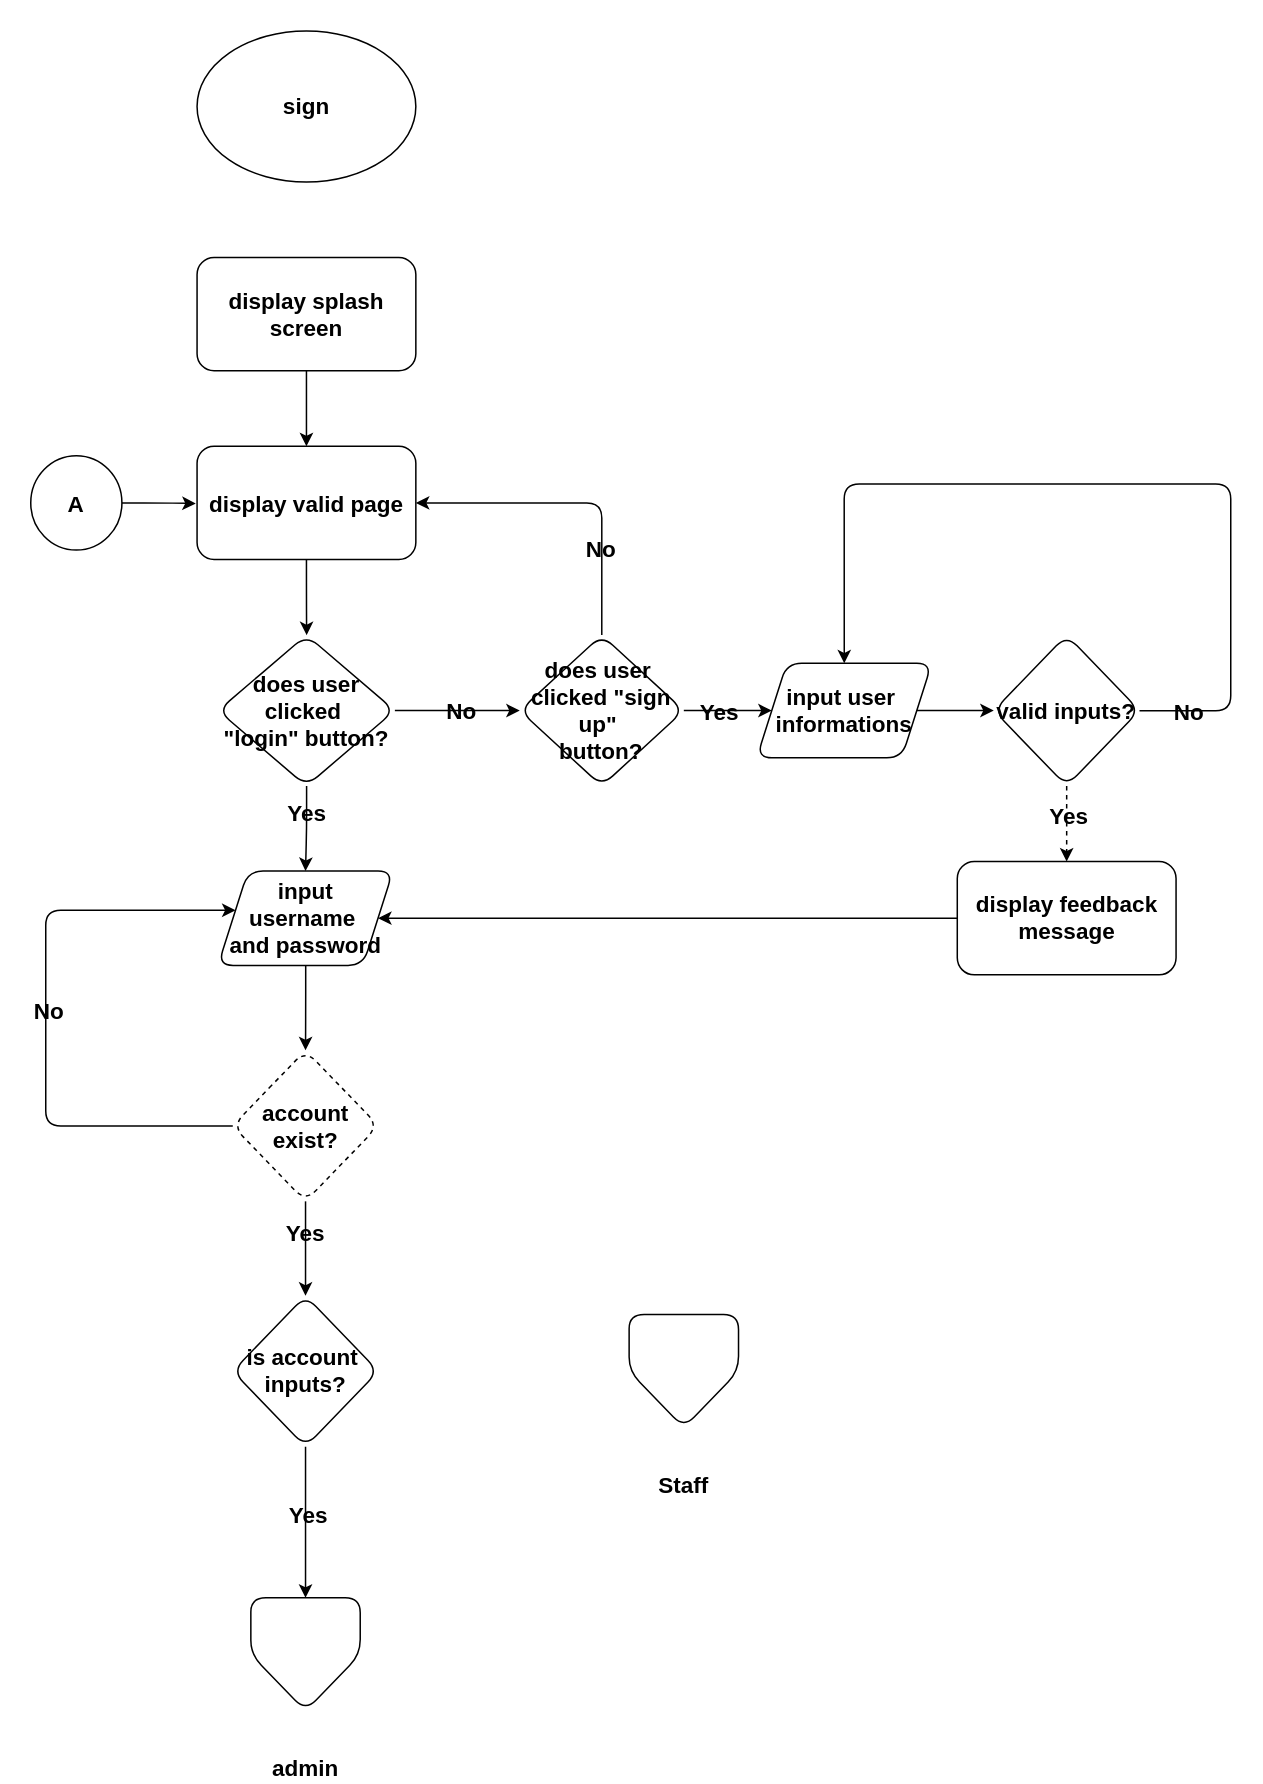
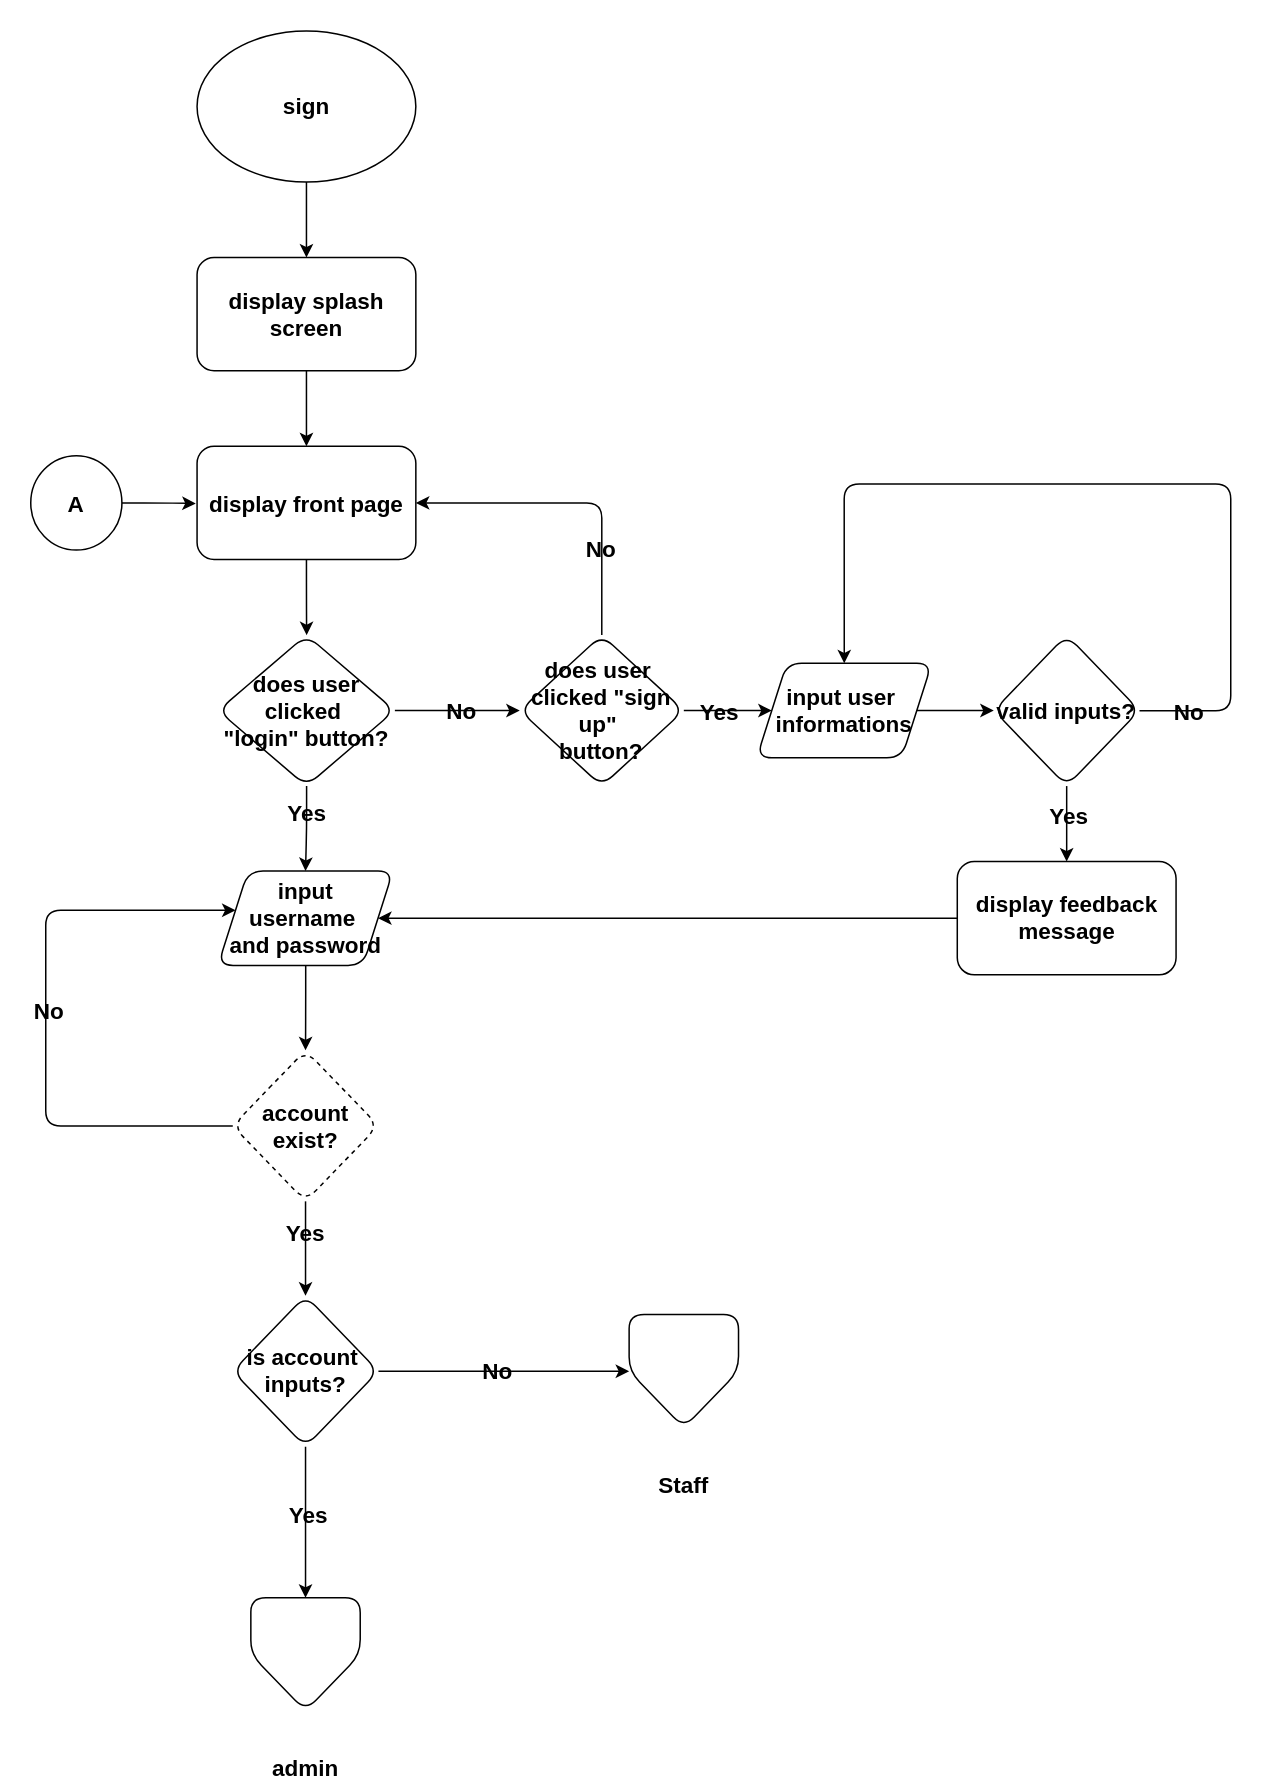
edge "sign" -> "display splash screen": added
node "display valid page": label "display valid page" -> "display front page"
edge "valid inputs?" -> "display feedback message": style dashed -> solid
edge "is account inputs?" -> "Staff": added, label "No"
